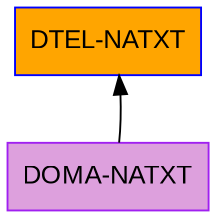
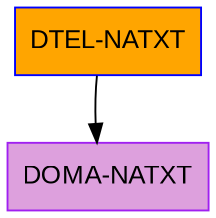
edge "DOMA-NATXT" -> "DTEL-NATXT": reversed
